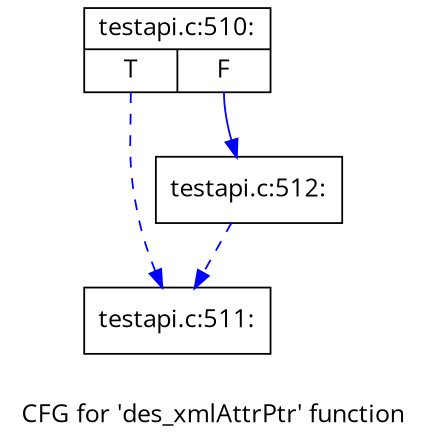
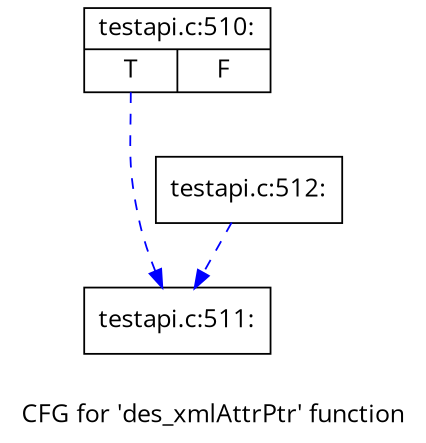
edge "testapi.c:510:" -> "testapi.c:512:": removed
